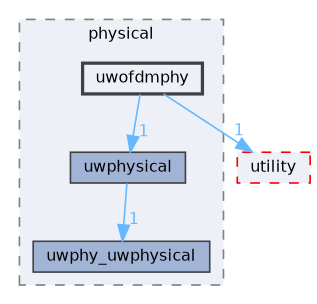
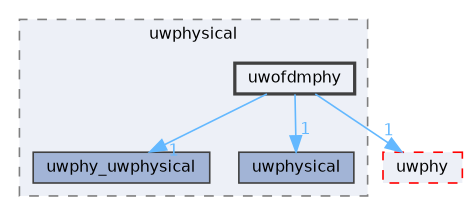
cluster "physical": label "physical" -> "uwphysical"
node "utility": label "utility" -> "uwphy"
edge "uwphysical" -> "uwphy_uwphysical": now "uwofdmphy" -> "uwphy_uwphysical"
